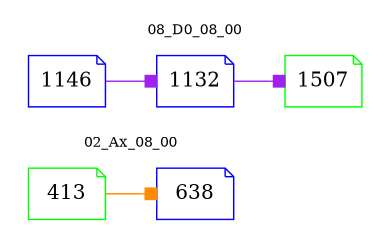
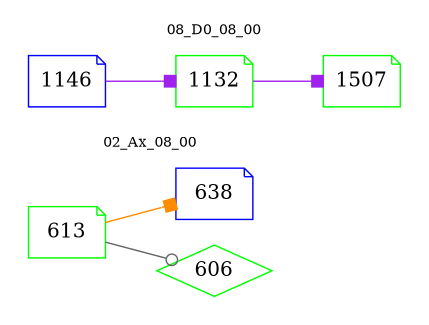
node "1132": color blue -> green
node "413": label "413" -> "613"
node "606": added
